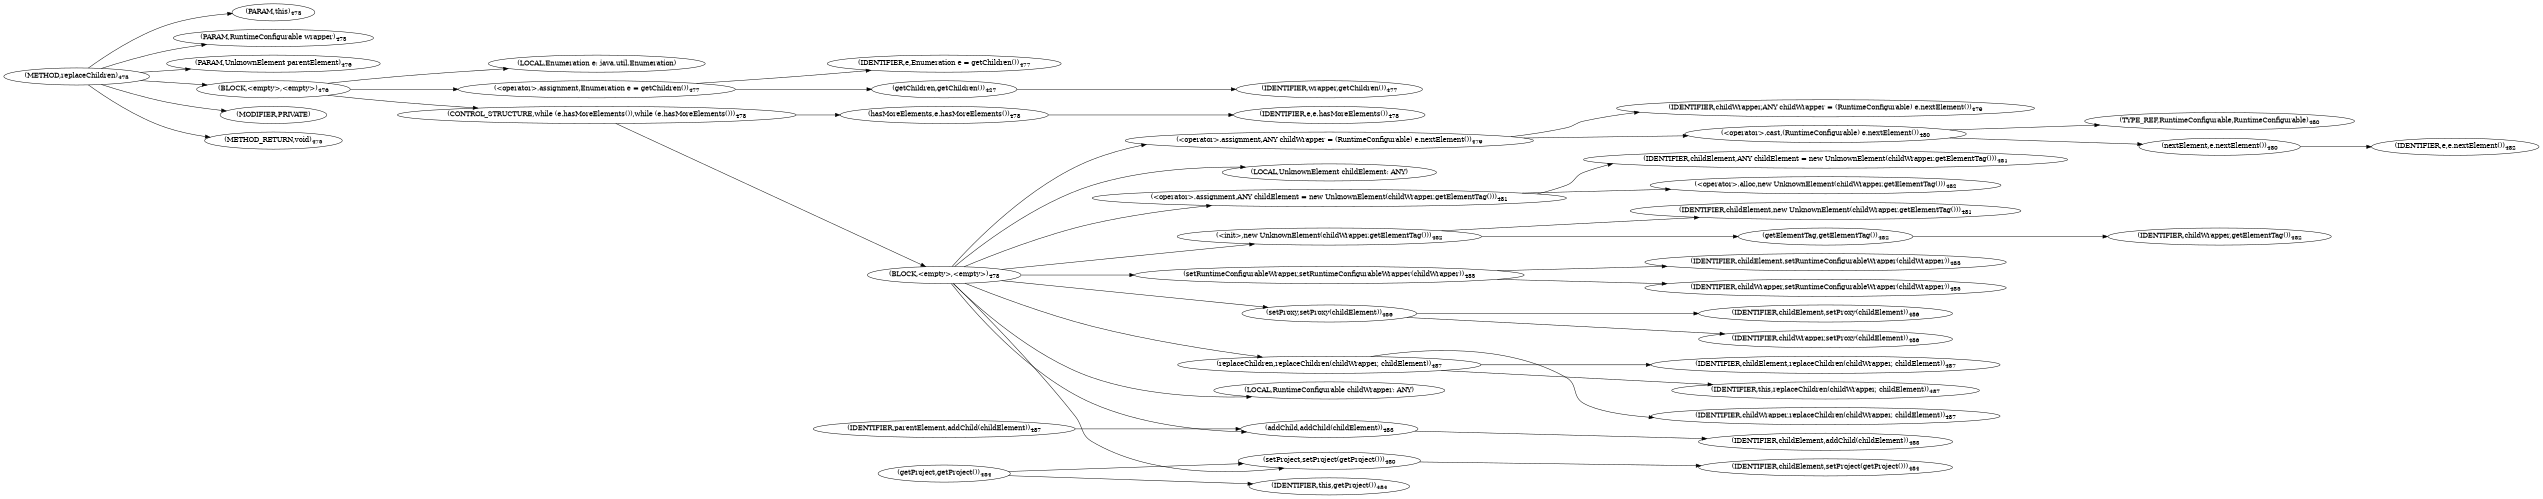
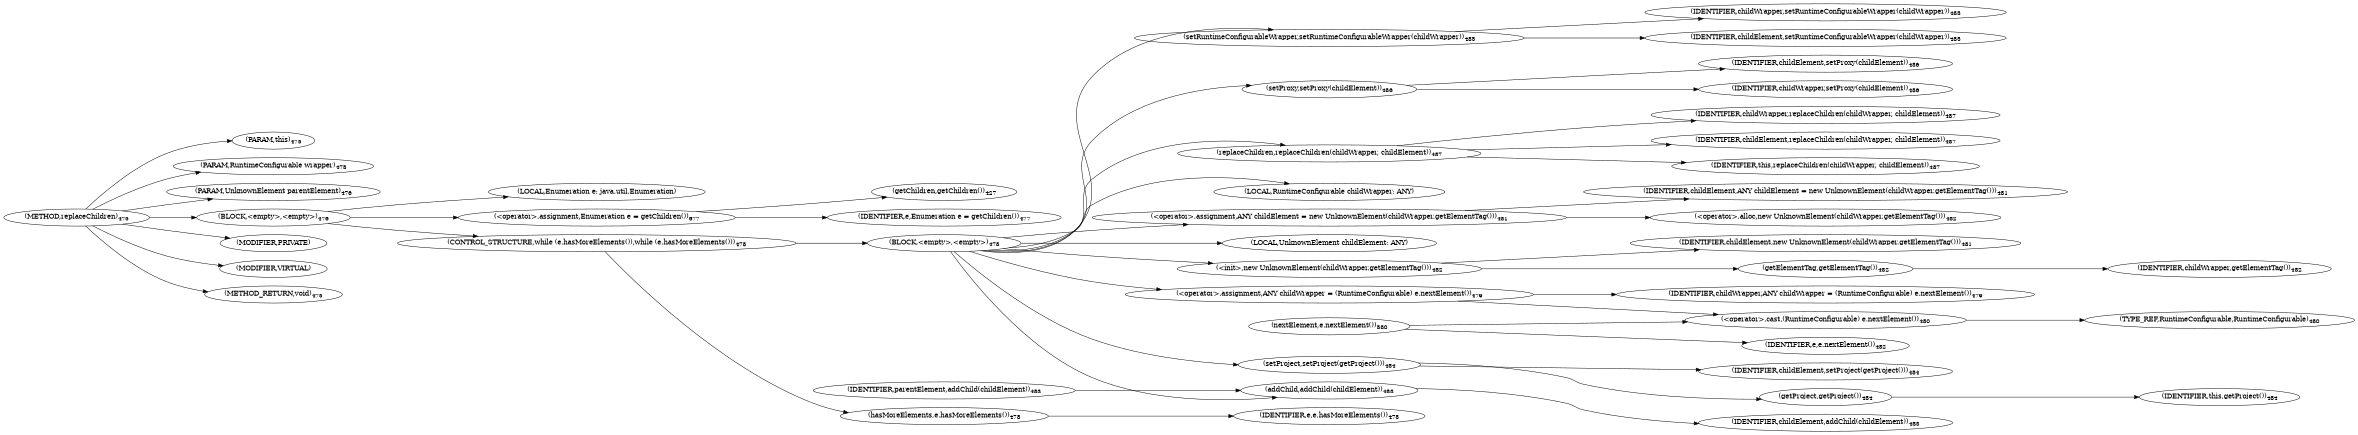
node "(<operator>.assignment,Enumeration e = getChildren())": text "477" -> "677"
node "(IDENTIFIER,wrapper,getChildren())": removed
edge "(<operator>.cast,(RuntimeConfigurable) e.nextElement())" -> "(nextElement,e.nextElement())": reversed
node "(nextElement,e.nextElement())": text "480" -> "580"
node "(MODIFIER,VIRTUAL)": added
node "(IDENTIFIER,parentElement,addChild(childElement))": text "487" -> "483"
node "(setProject,setProject(getProject()))": text "480" -> "484"
edge "(getProject,getProject())" -> "(setProject,setProject(getProject()))": reversed
